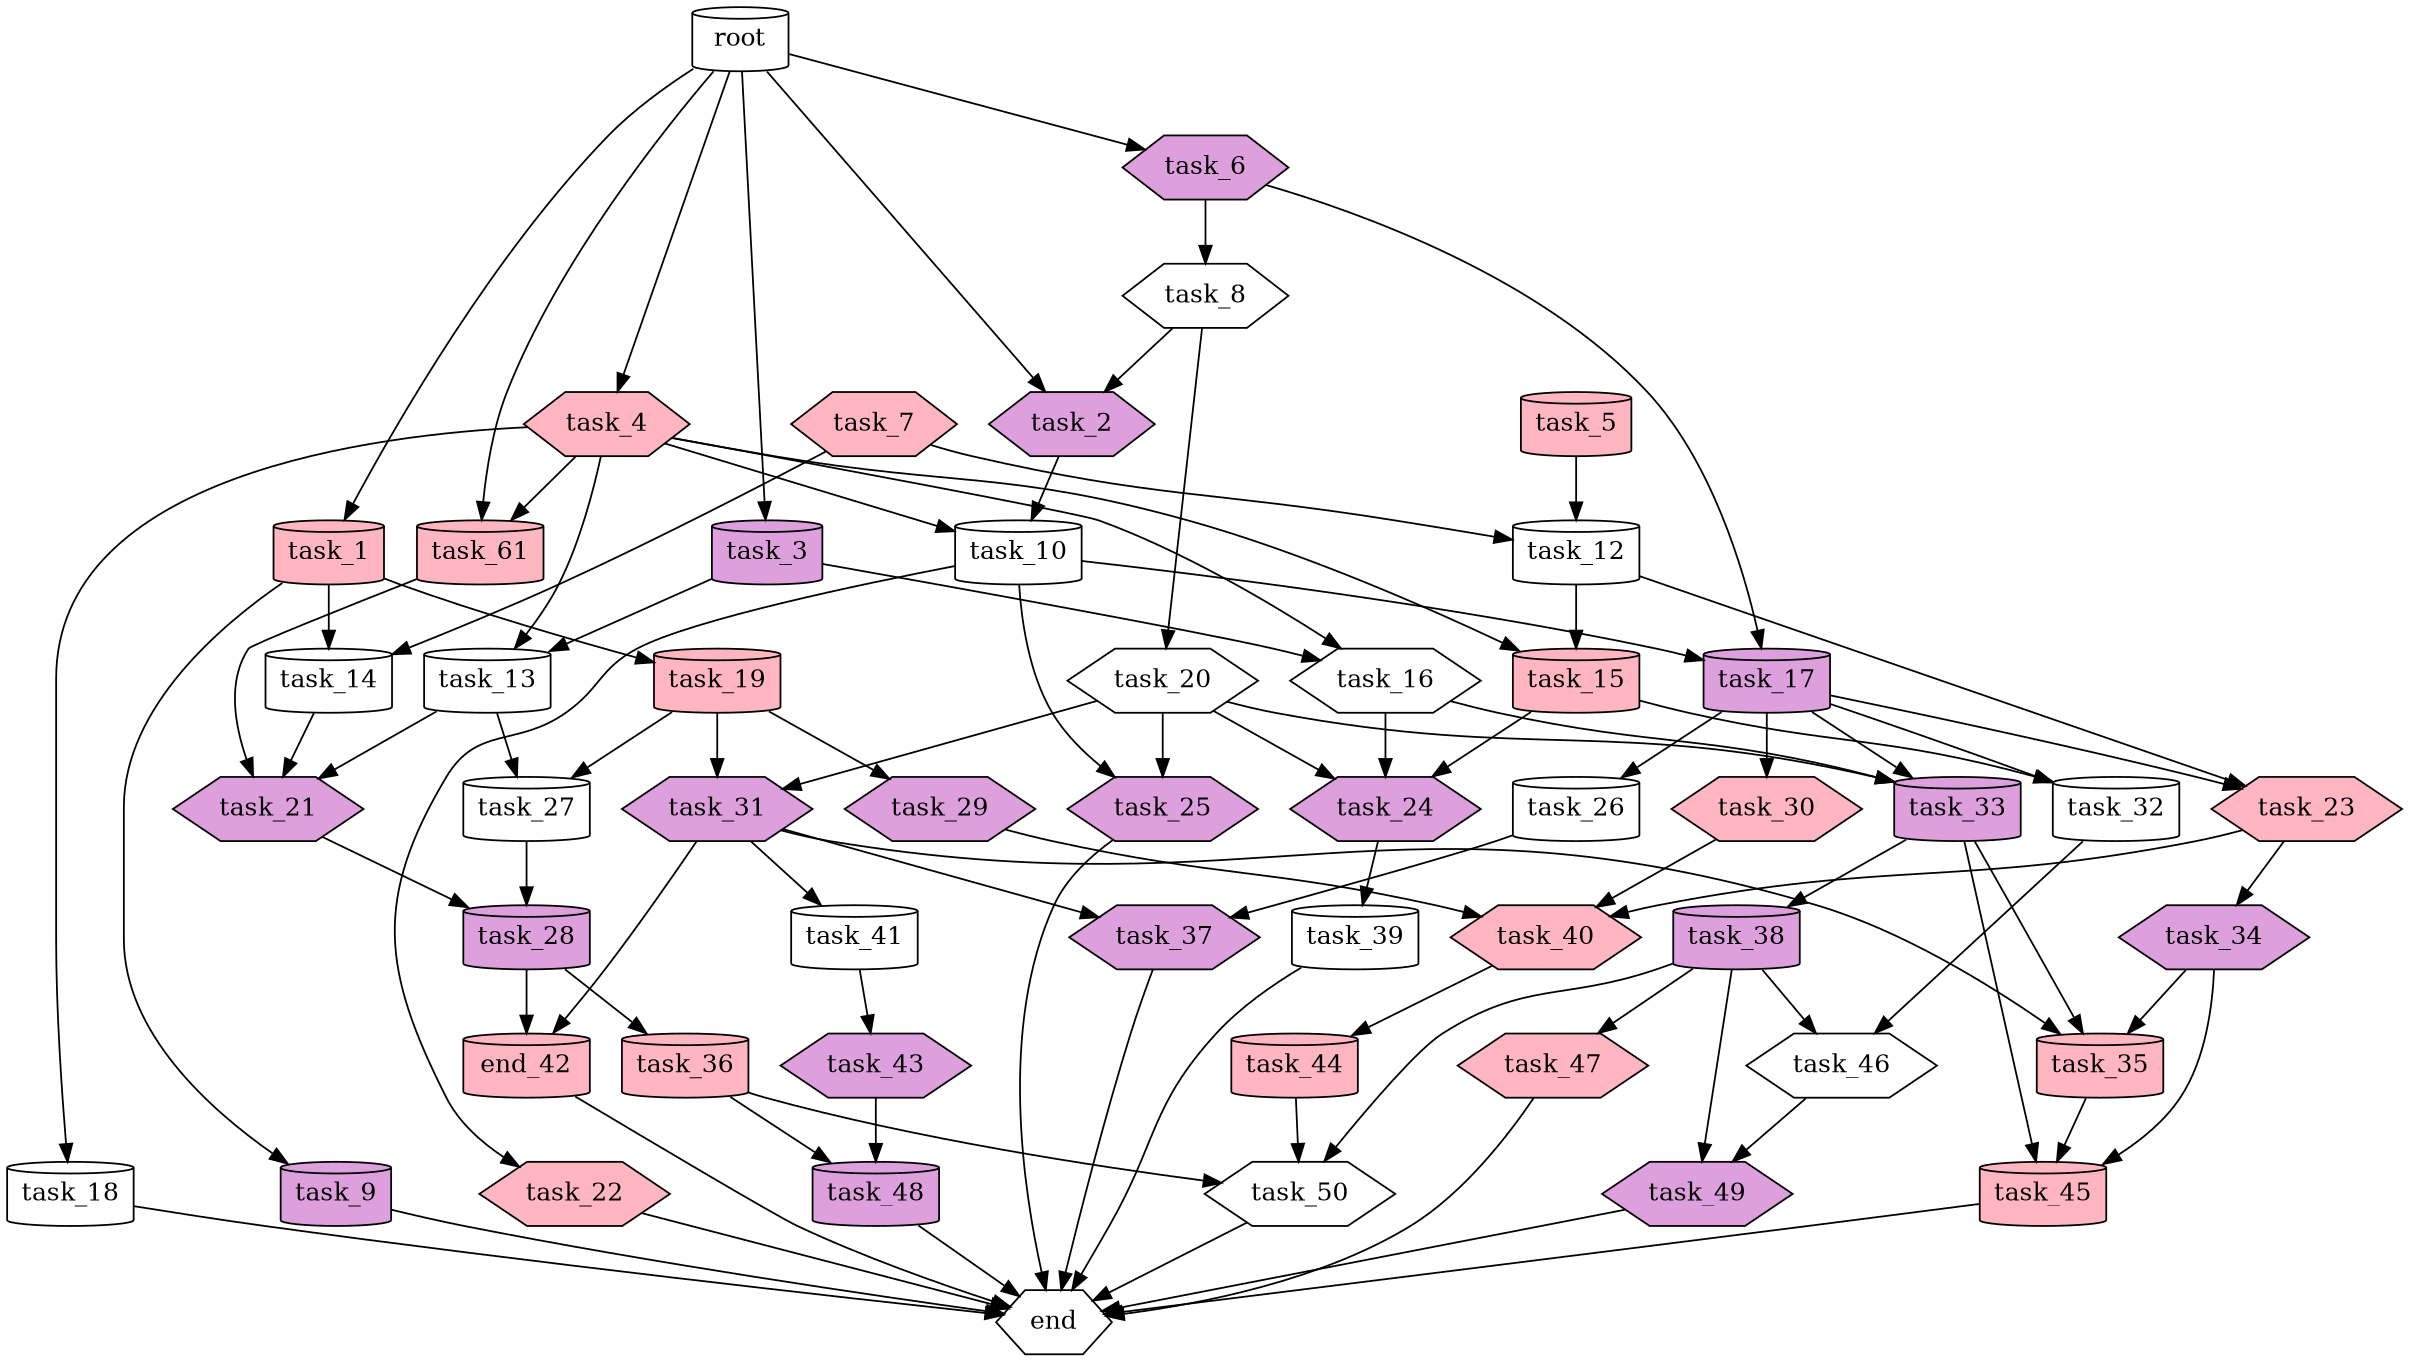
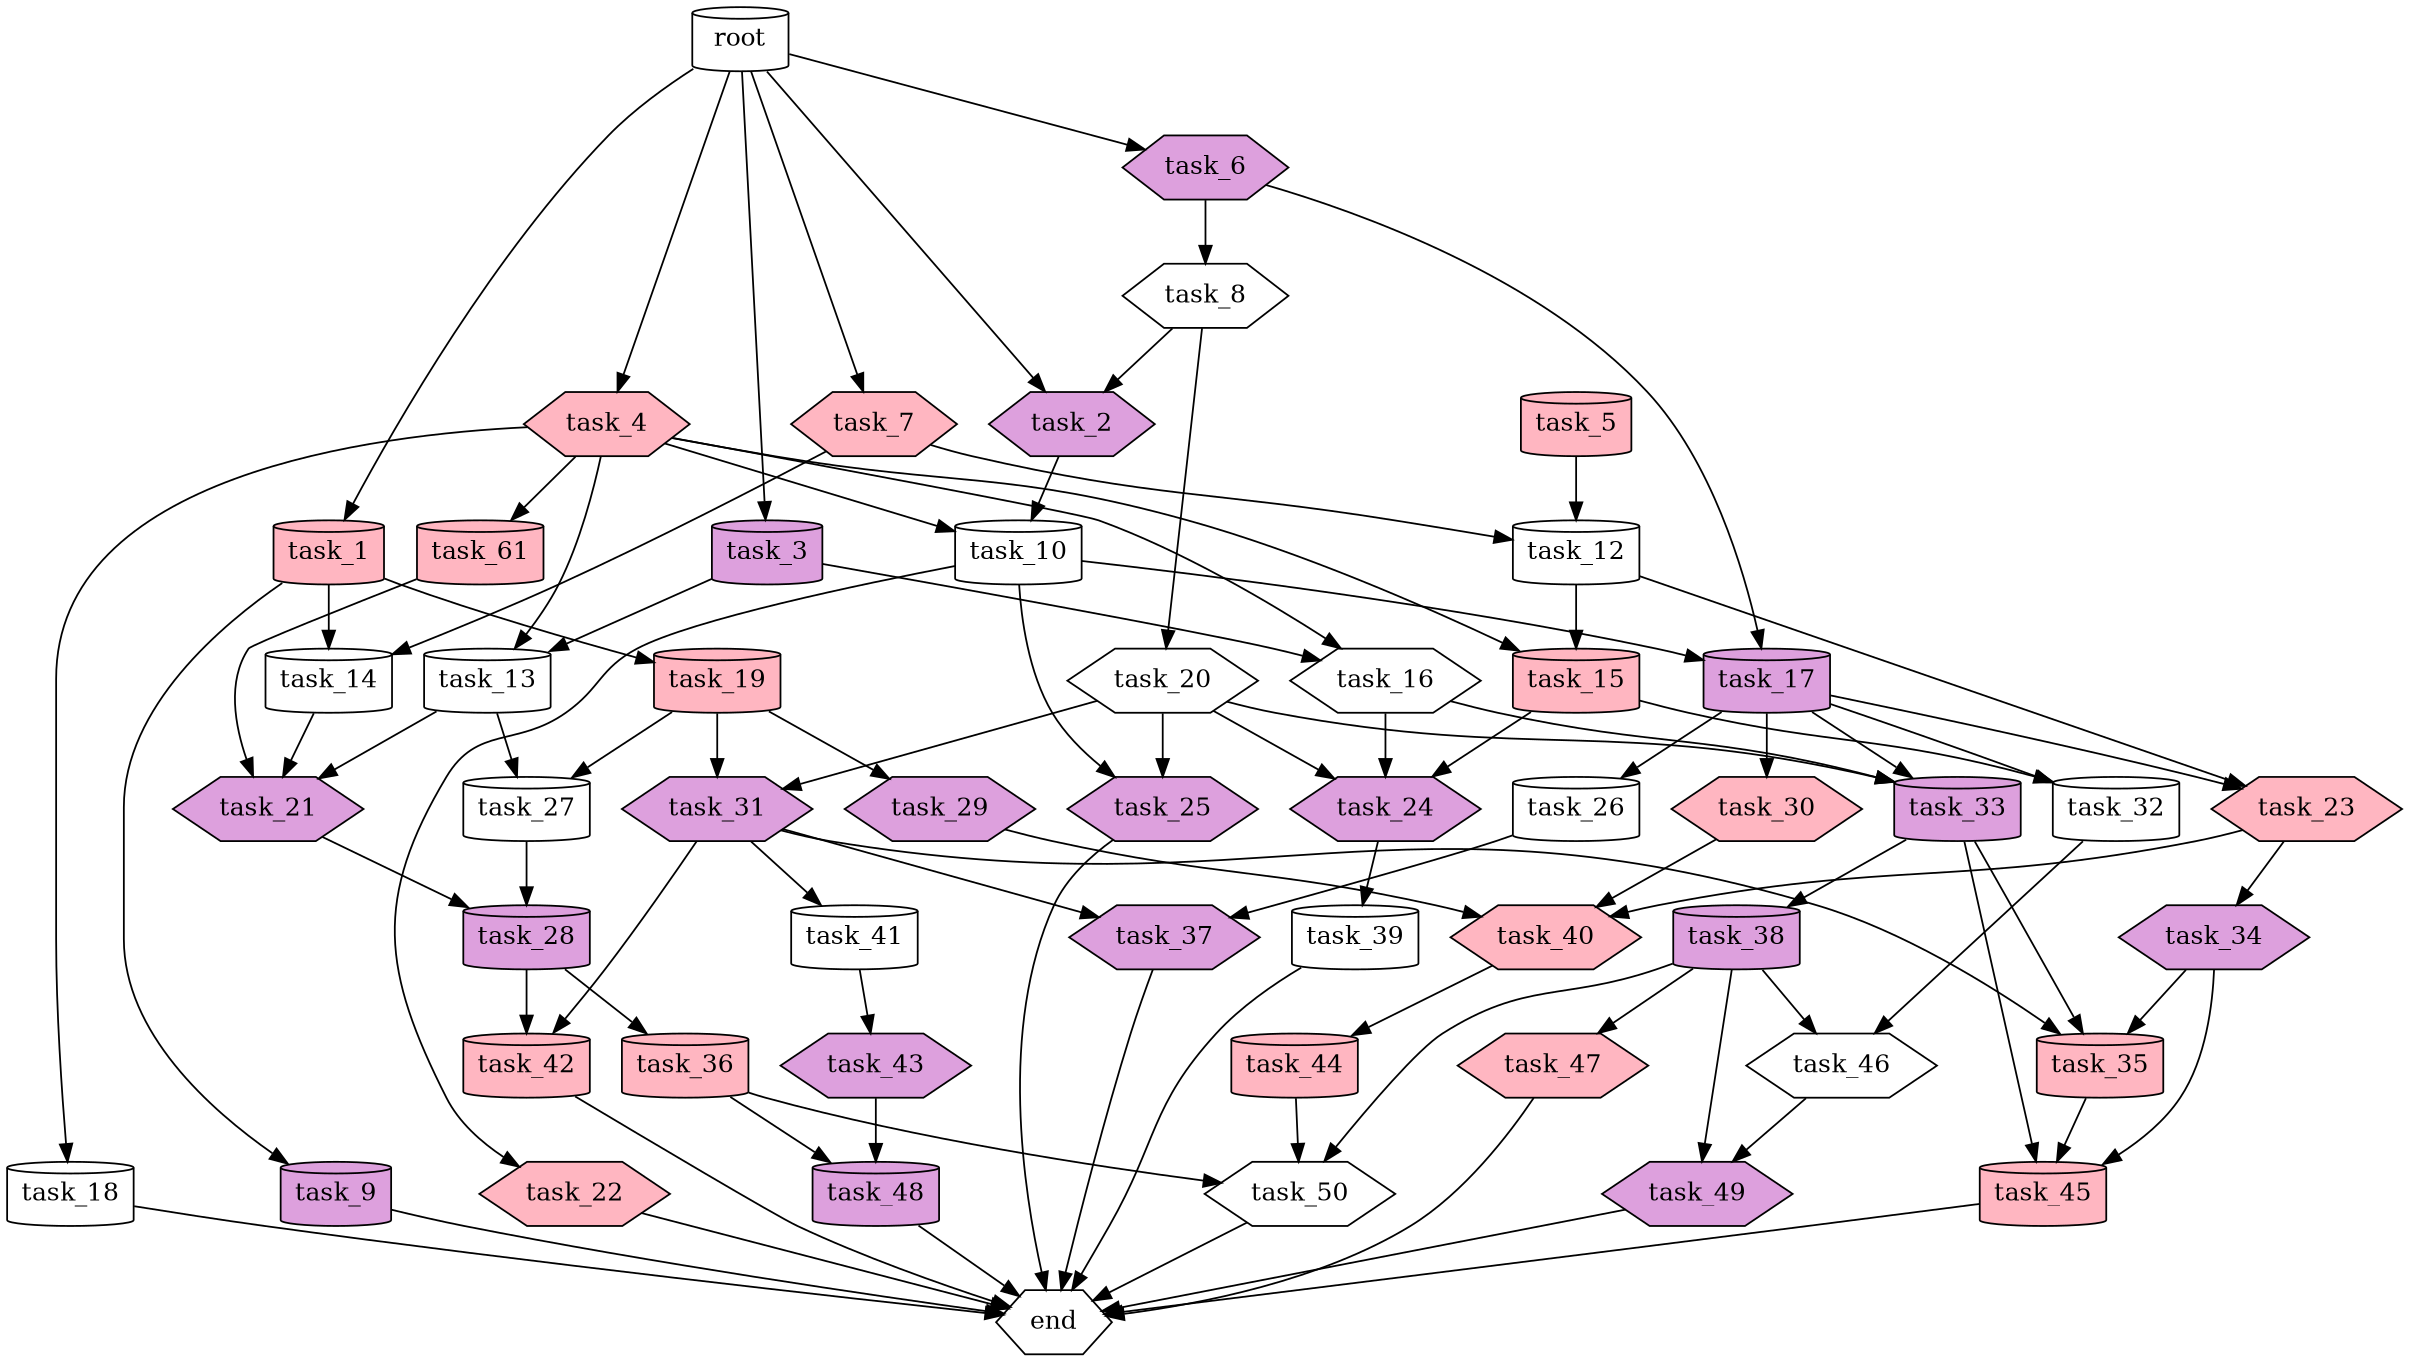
edge "root" -> "task_61": now "root" -> "task_7"
node "end_42": label "end_42" -> "task_42"
